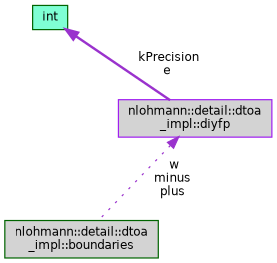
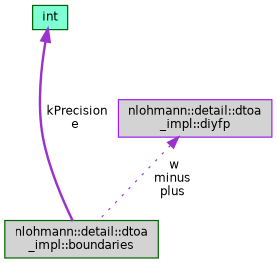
edge "nlohmann::detail::dtoa _impl::diyfp" -> "int": now "nlohmann::detail::dtoa _impl::boundaries" -> "int"
